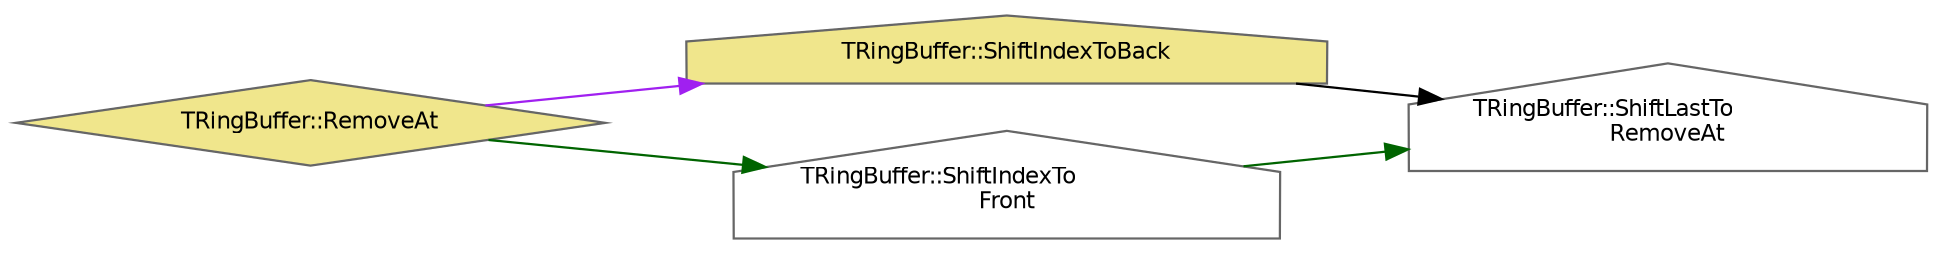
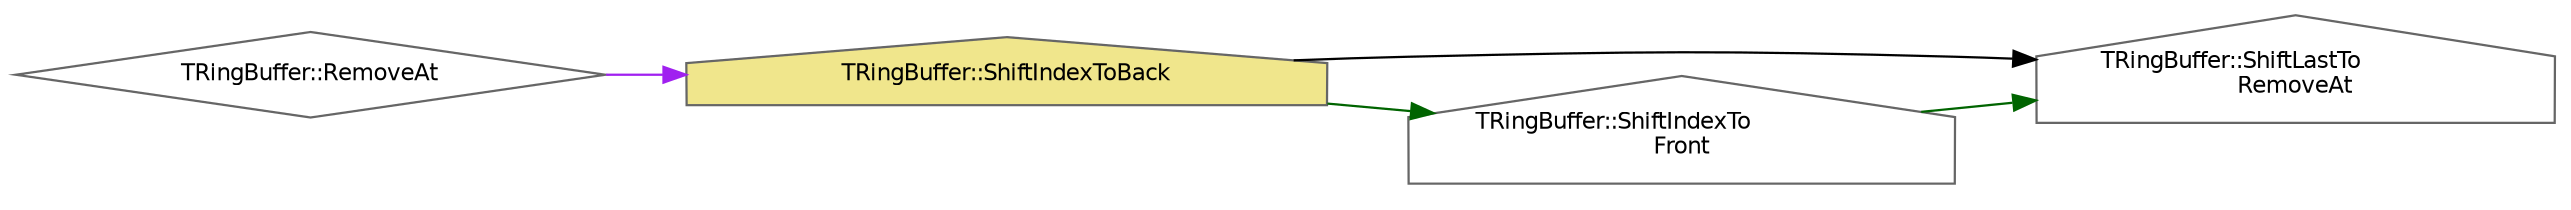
node "TRingBuffer::RemoveAt": fillcolor khaki -> white
edge "TRingBuffer::RemoveAt" -> "TRingBuffer::ShiftIndexTo Front": now "TRingBuffer::ShiftIndexToBack" -> "TRingBuffer::ShiftIndexTo Front"
